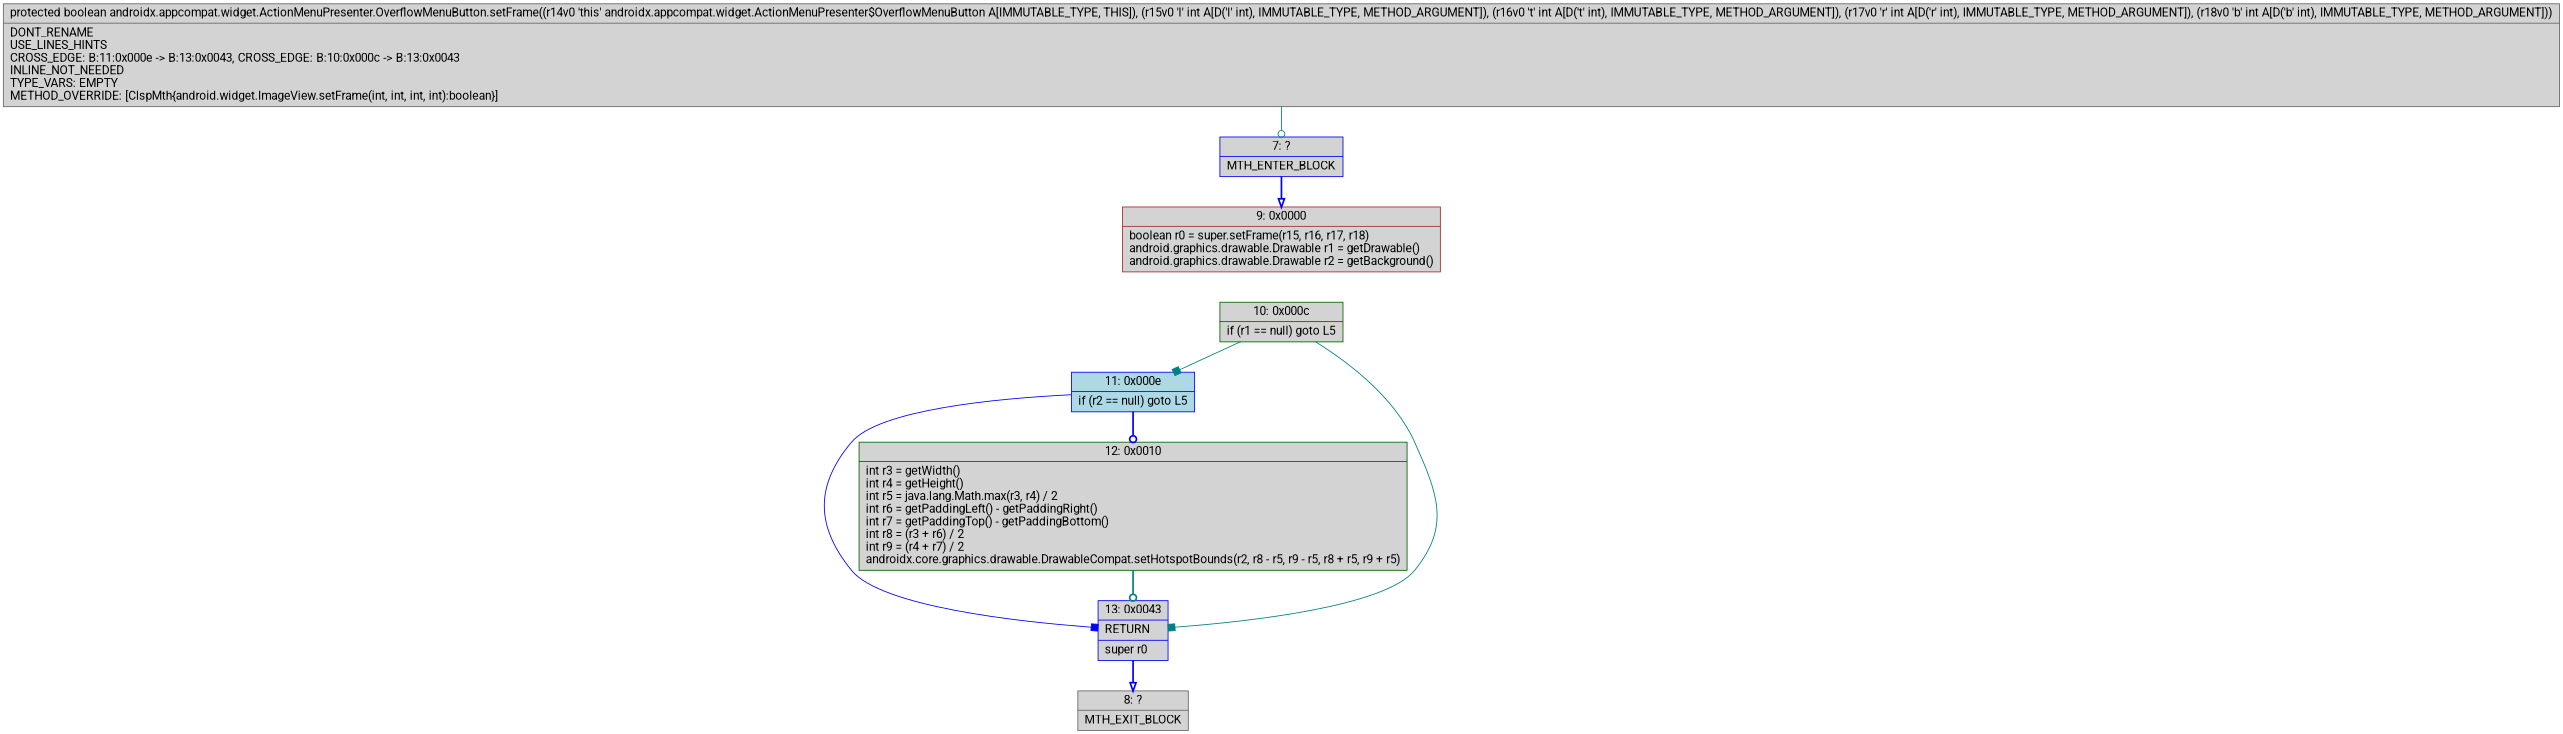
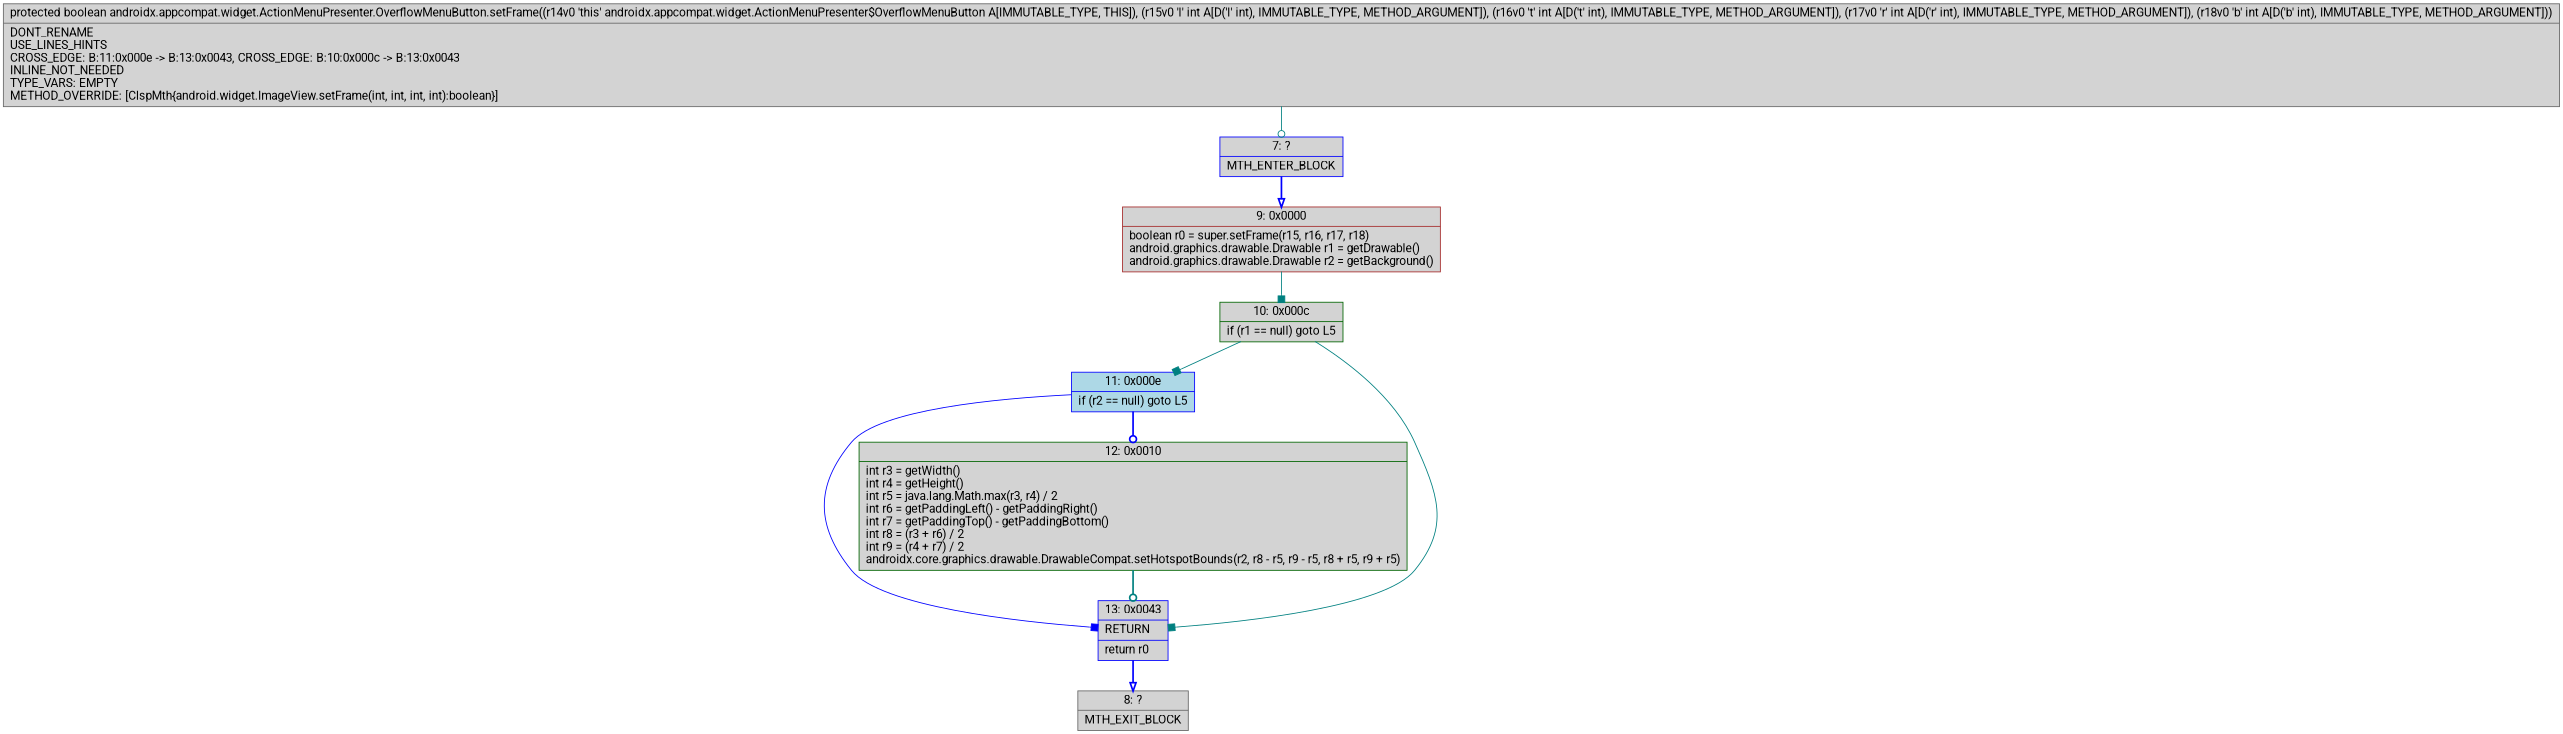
edge "9: 0x0000" -> "10: 0x000c": added
node "13: 0x0043": text "super r0" -> "return r0"
